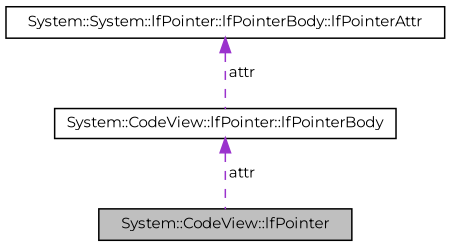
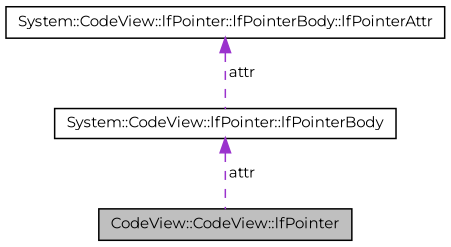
node "System::System::lfPointer::lfPointerBody::lfPointerAttr": label "System::System::lfPointer::lfPointerBody::lfPointerAttr" -> "System::CodeView::lfPointer::lfPointerBody::lfPointerAttr"
node "System::CodeView::lfPointer": label "System::CodeView::lfPointer" -> "CodeView::CodeView::lfPointer"
